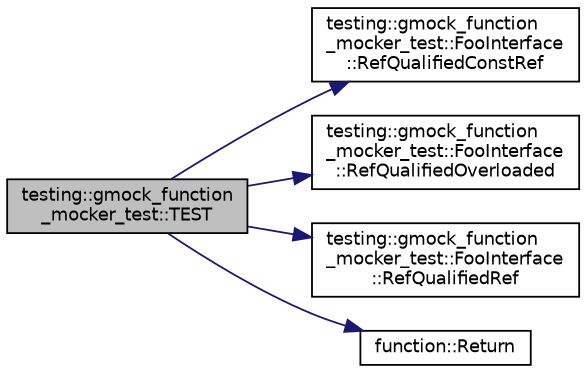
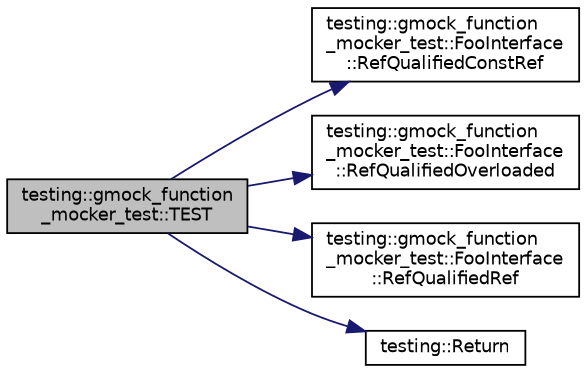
node "function::Return": label "function::Return" -> "testing::Return"
